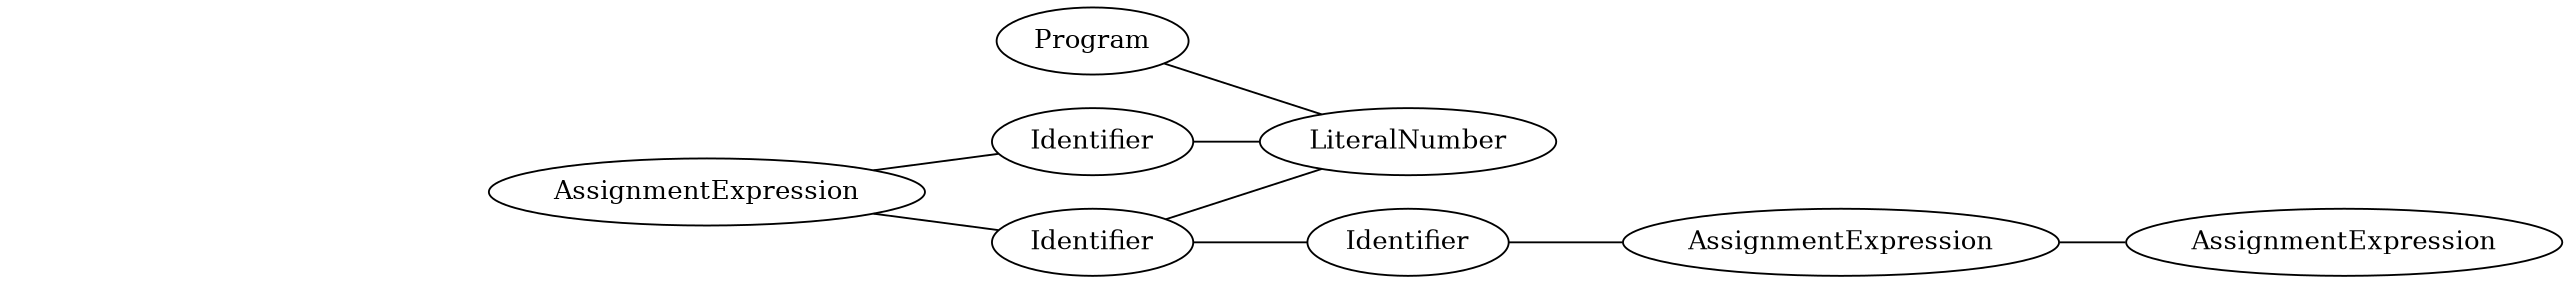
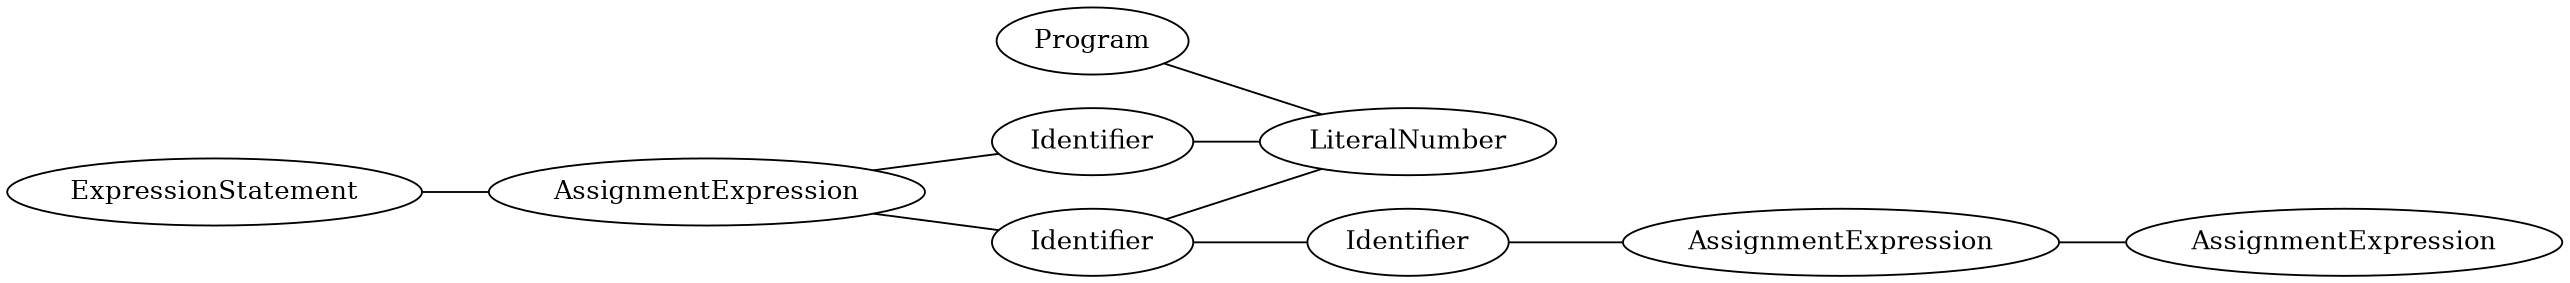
node "ExpressionStatement": added
